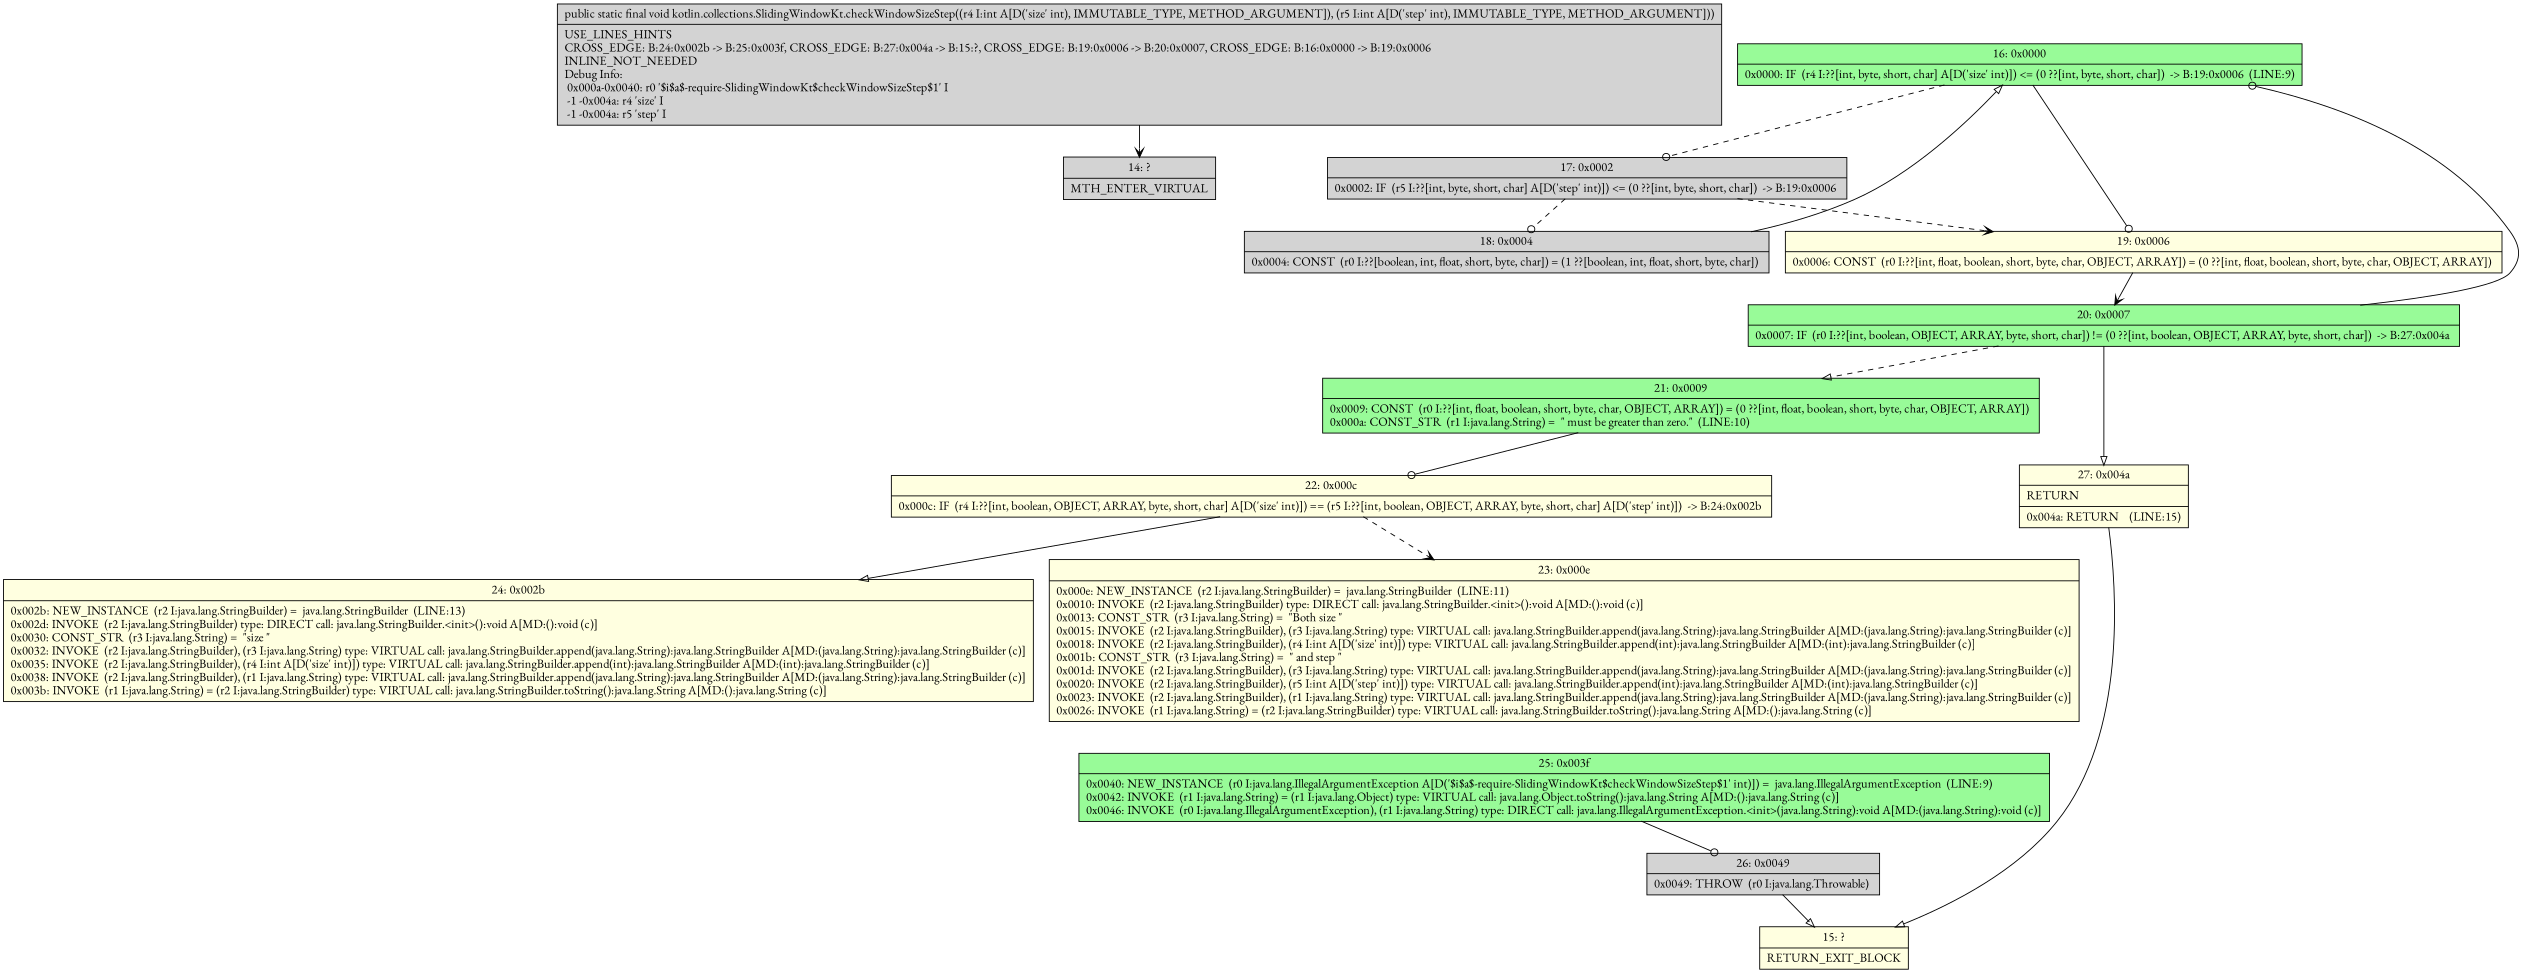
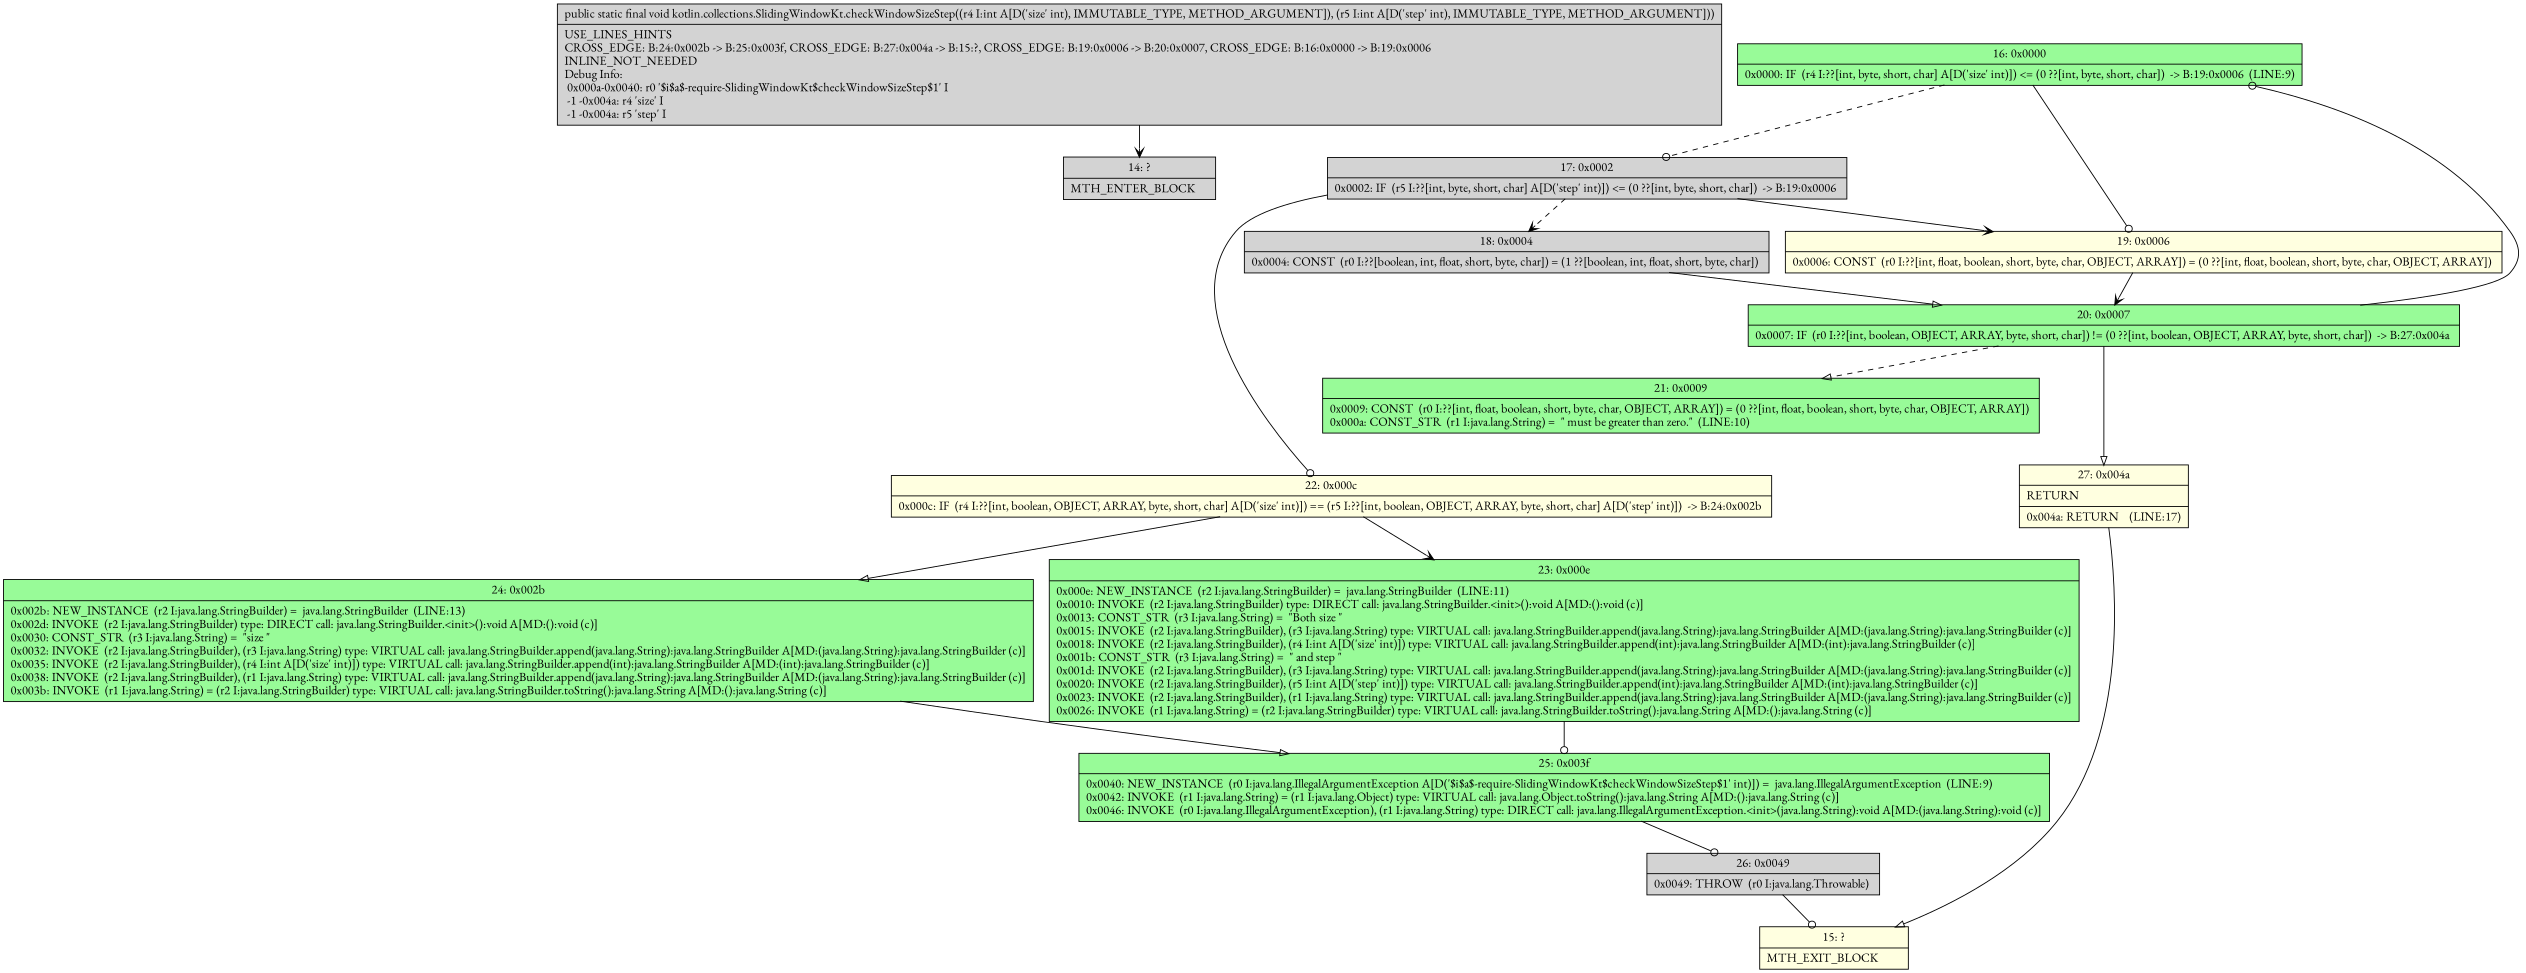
edge "18: 0x0004" -> "16: 0x0000": now "18: 0x0004" -> "20: 0x0007"
node "14: ?": text "MTH_ENTER_VIRTUAL" -> "MTH_ENTER_BLOCK"
edge "17: 0x0002" -> "18: 0x0004": arrowhead odot -> vee
edge "17: 0x0002" -> "19: 0x0006": style dashed -> solid
edge "21: 0x0009" -> "22: 0x000c": now "17: 0x0002" -> "22: 0x000c"
node "27: 0x004a": text "0x004a: RETURN    (LINE:15)" -> "0x004a: RETURN    (LINE:17)"
edge "22: 0x000c" -> "23: 0x000e": style dashed -> solid
node "24: 0x002b": fillcolor lightyellow -> palegreen
node "23: 0x000e": fillcolor lightyellow -> palegreen
edge "24: 0x002b" -> "25: 0x003f": added
edge "23: 0x000e" -> "25: 0x003f": added
edge "26: 0x0049" -> "15: ?": arrowhead onormal -> odot
node "15: ?": text "RETURN_EXIT_BLOCK" -> "MTH_EXIT_BLOCK"
